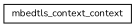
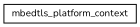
node "mbedtls_context_context": label "mbedtls_context_context" -> "mbedtls_platform_context"
